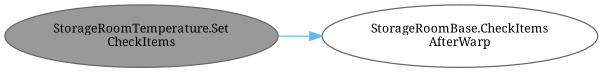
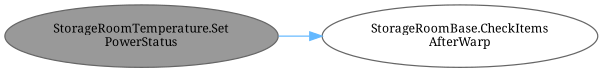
node "StorageRoomTemperature.Set CheckItems": label "StorageRoomTemperature.Set CheckItems" -> "StorageRoomTemperature.Set PowerStatus"
